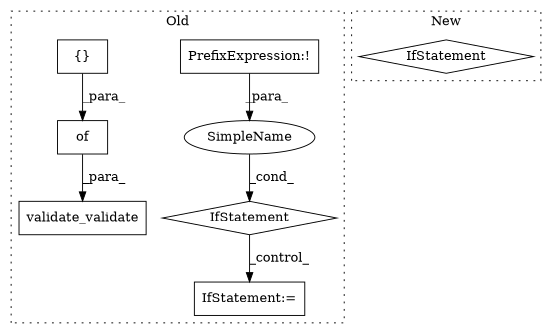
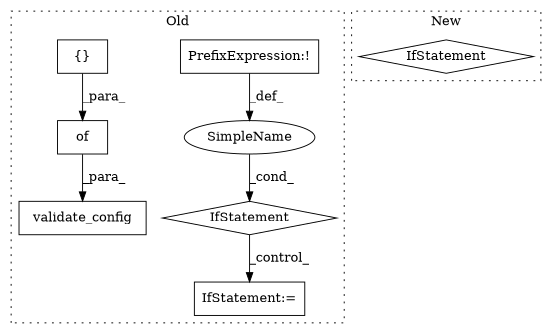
edge "PrefixExpression:!" -> "SimpleName": label "_para_" -> "_def_"
node "validate_validate": label "validate_validate" -> "validate_config"
